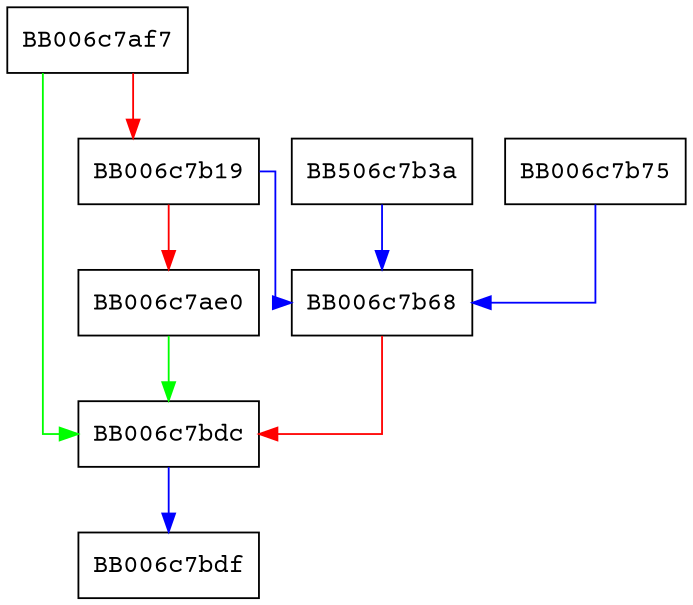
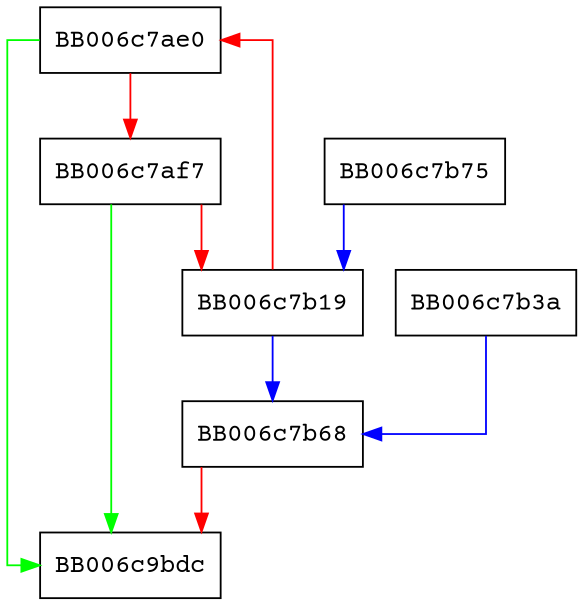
edge "BB006c7ae0" -> "BB006c7af7": added
node "BB506c7b3a": label "BB506c7b3a" -> "BB006c7b3a"
edge "BB006c7b75" -> "BB006c7b68": now "BB006c7b75" -> "BB006c7b19"
node "BB006c7bdc": label "BB006c7bdc" -> "BB006c9bdc"
node "BB006c7bdf": removed
